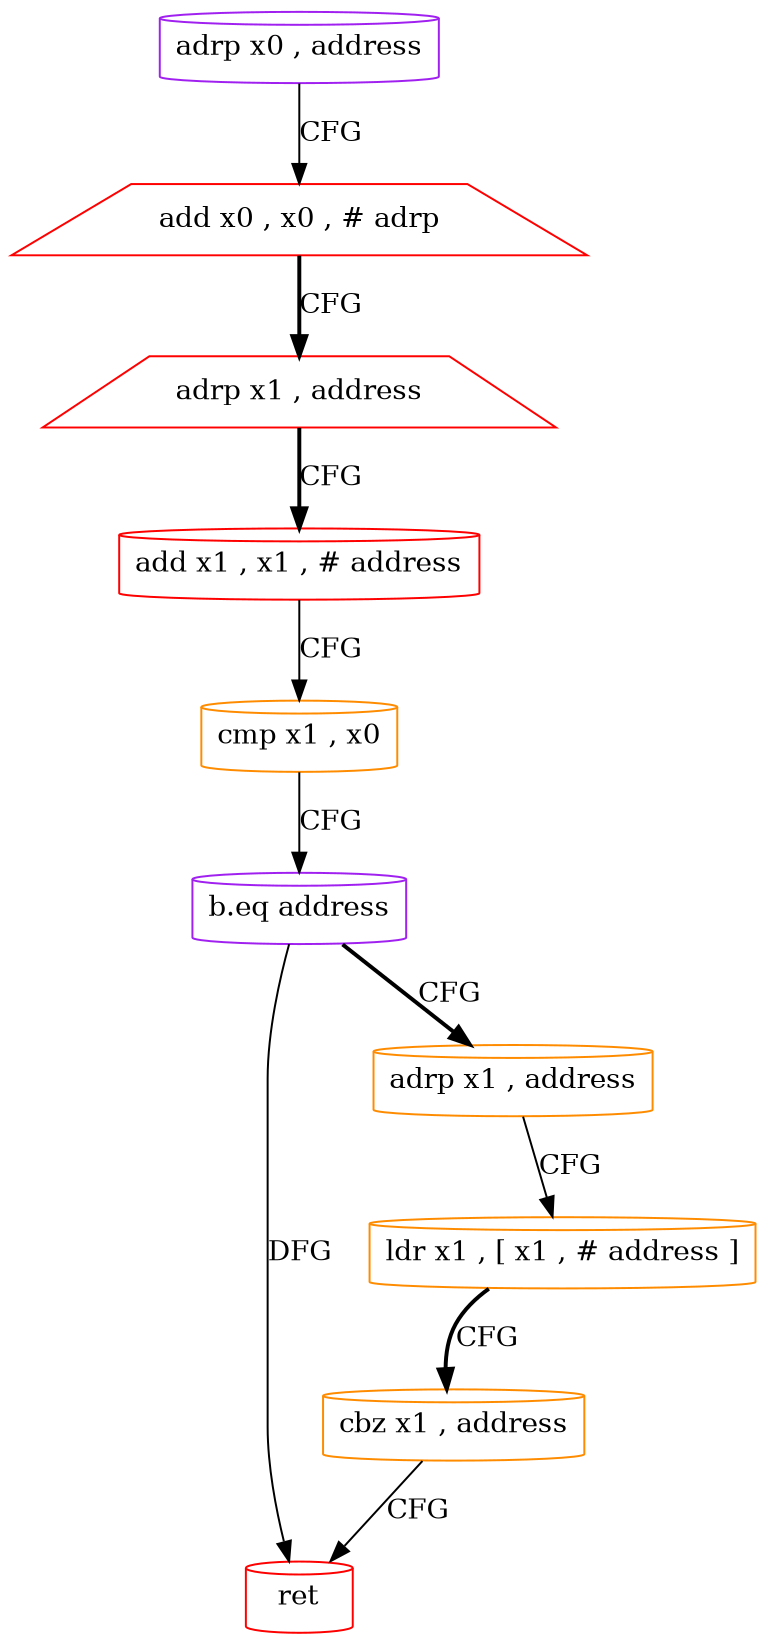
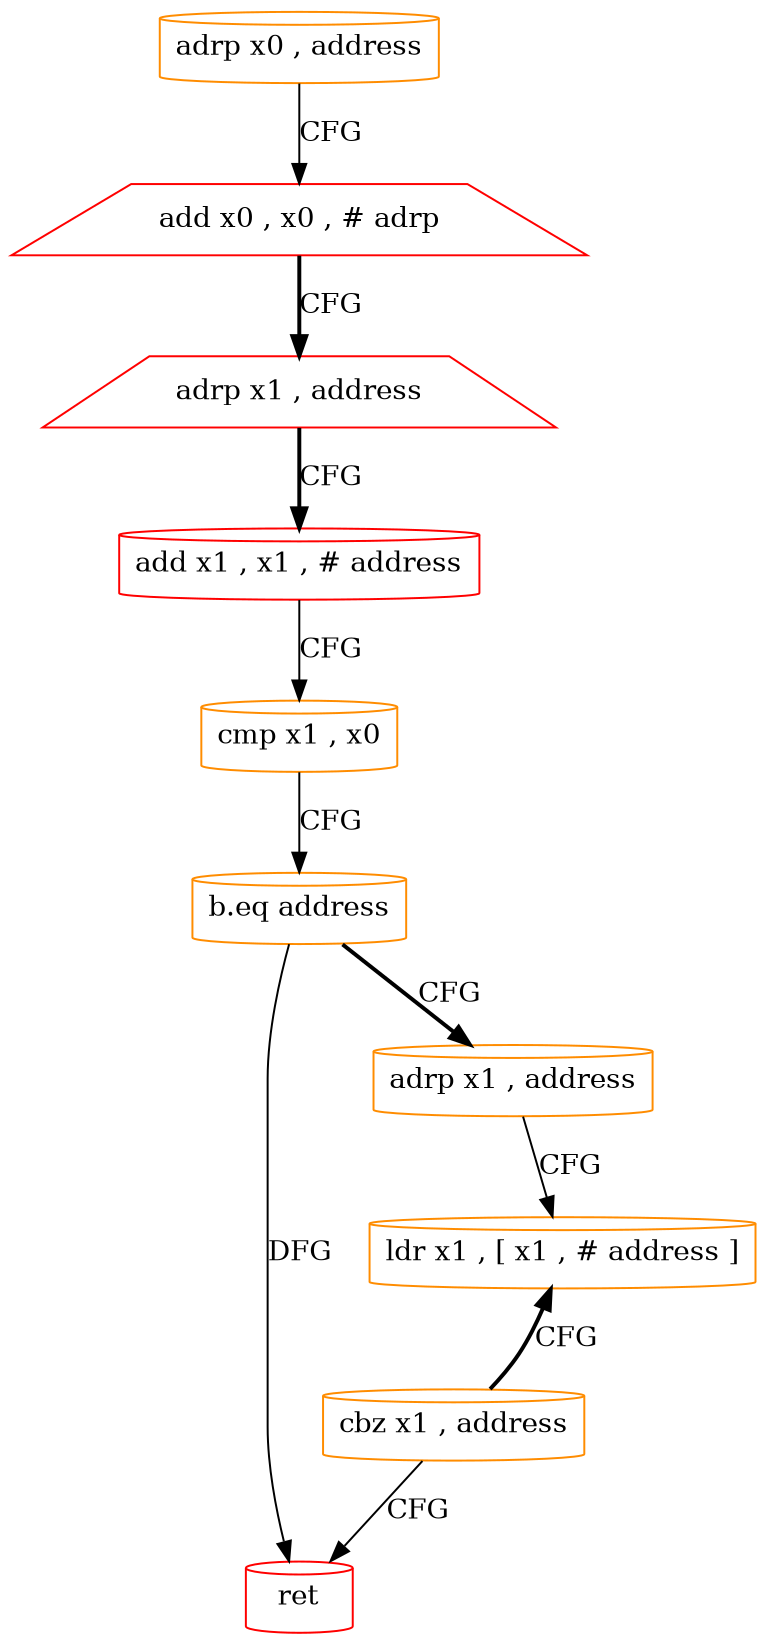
node "adrp x0 , address": color purple -> darkorange
node "b.eq address": color purple -> darkorange
edge "ldr x1 , [ x1 , # address ]" -> "cbz x1 , address": reversed
